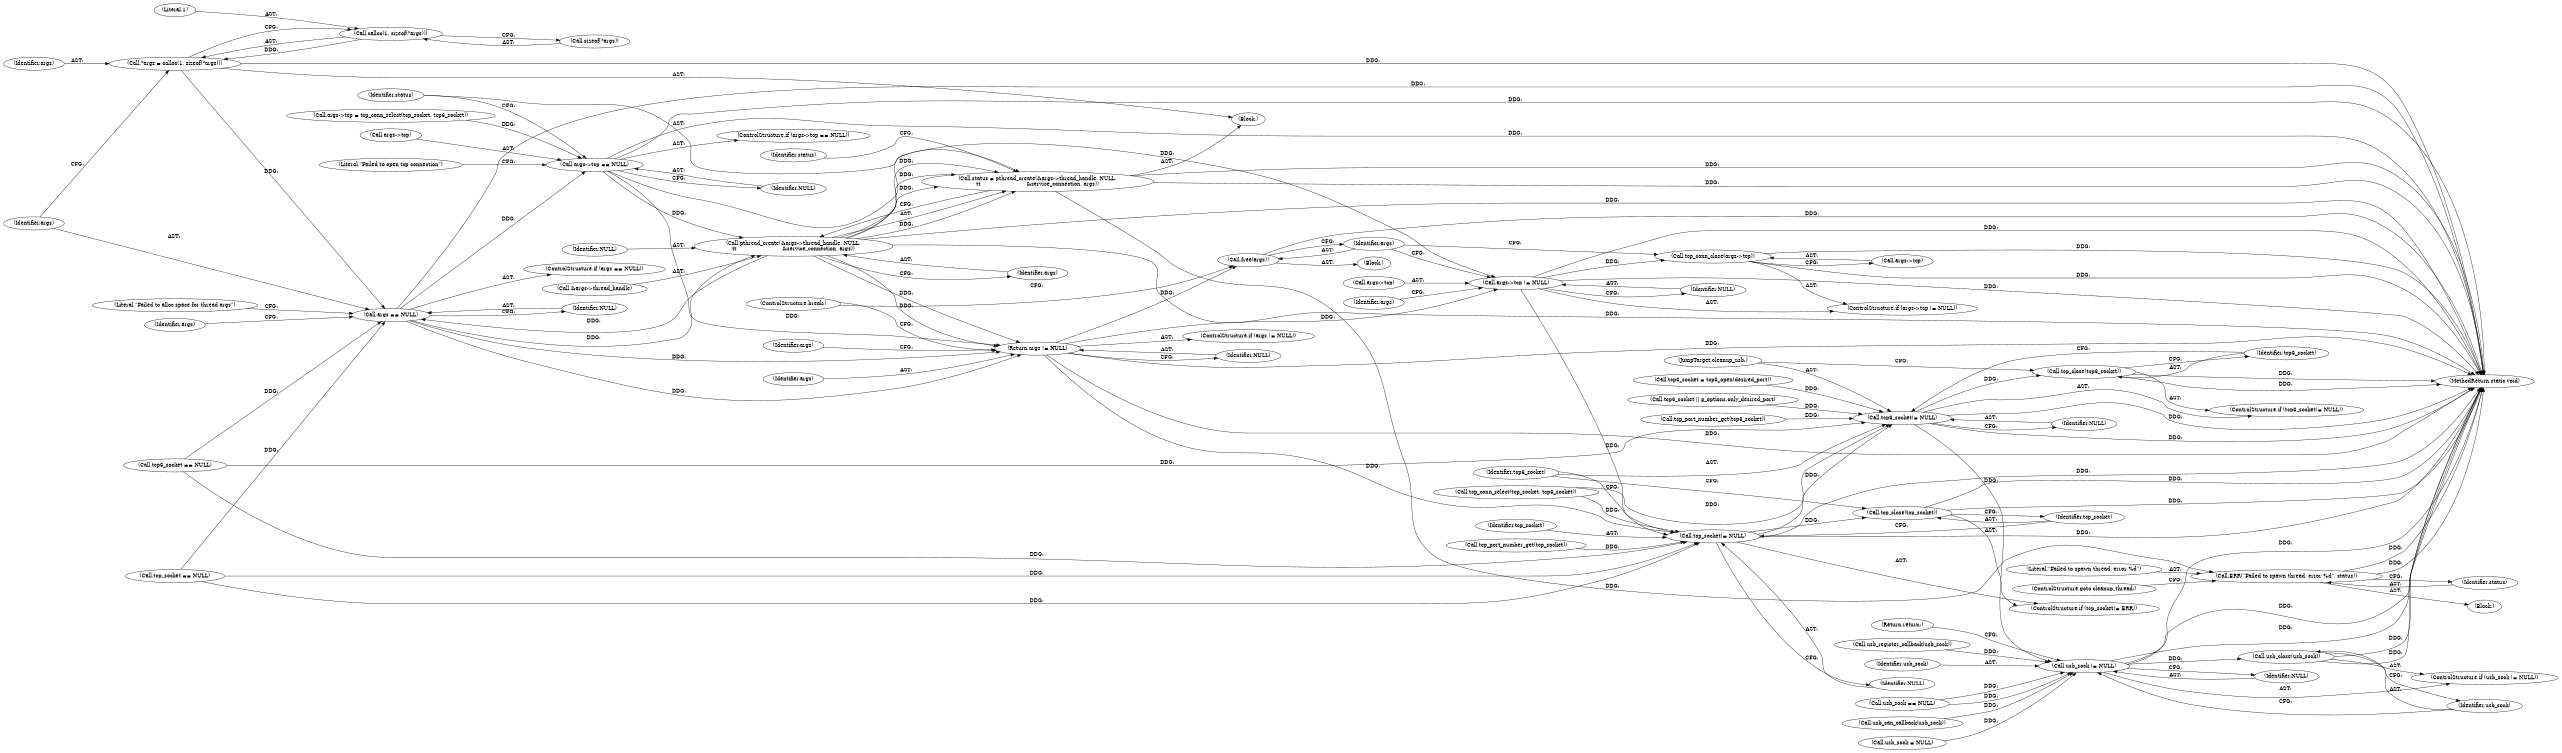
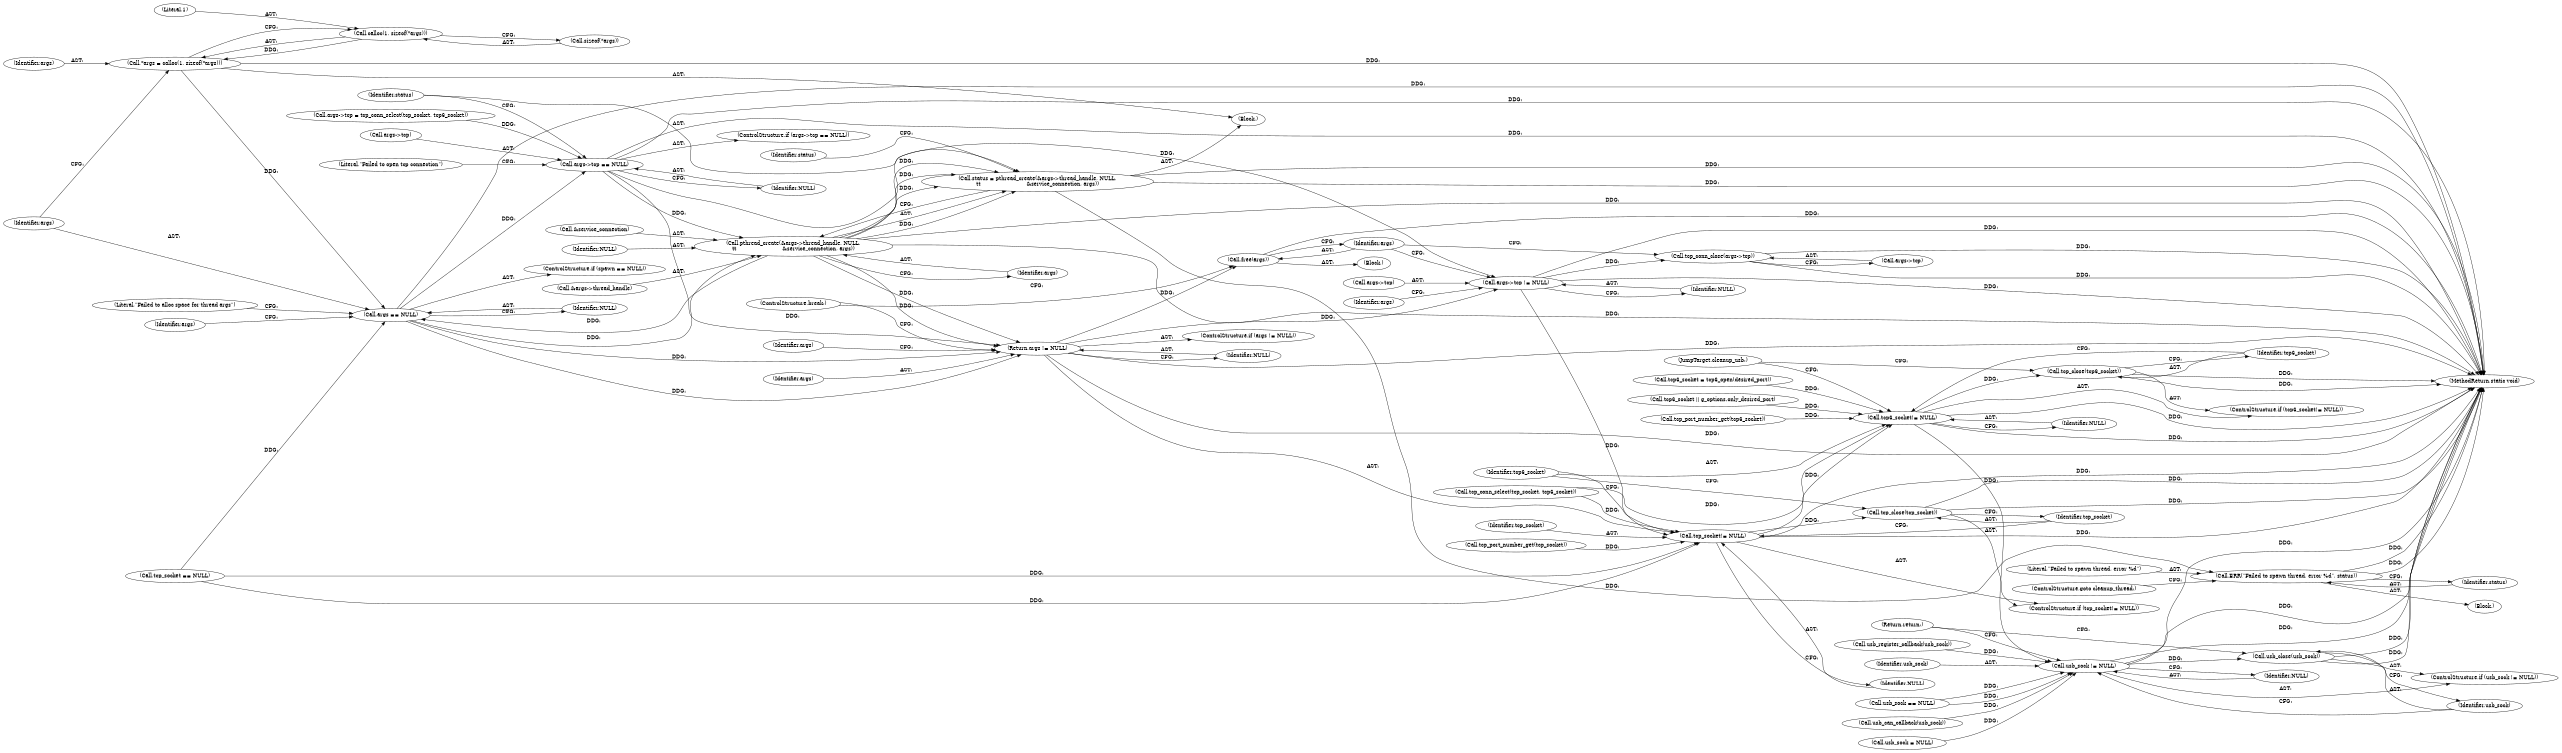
node "(Call,&service_connection)": added
node "(ControlStructure,if (args == NULL))": label "(ControlStructure,if (args == NULL))" -> "(ControlStructure,if (spawn == NULL))"
node "(ControlStructure,if (args->tcp != NULL))": removed
edge "(JumpTarget,cleanup_usb:)" -> "(Call,tcp6_socket!= NULL)": label "AST: " -> "CFG: "
node "(Call,tcp6_socket == NULL)": removed
edge "(Return,args != NULL)" -> "(Call,tcp_socket!= NULL)": label "DDG: " -> "AST: "
node "(ControlStructure,if (tcp_socket!= ERR))": label "(ControlStructure,if (tcp_socket!= ERR))" -> "(ControlStructure,if (tcp_socket!= NULL))"
edge "(Return,return;)" -> "(Call,usb_close(usb_sock))": added, label "CFG:"
